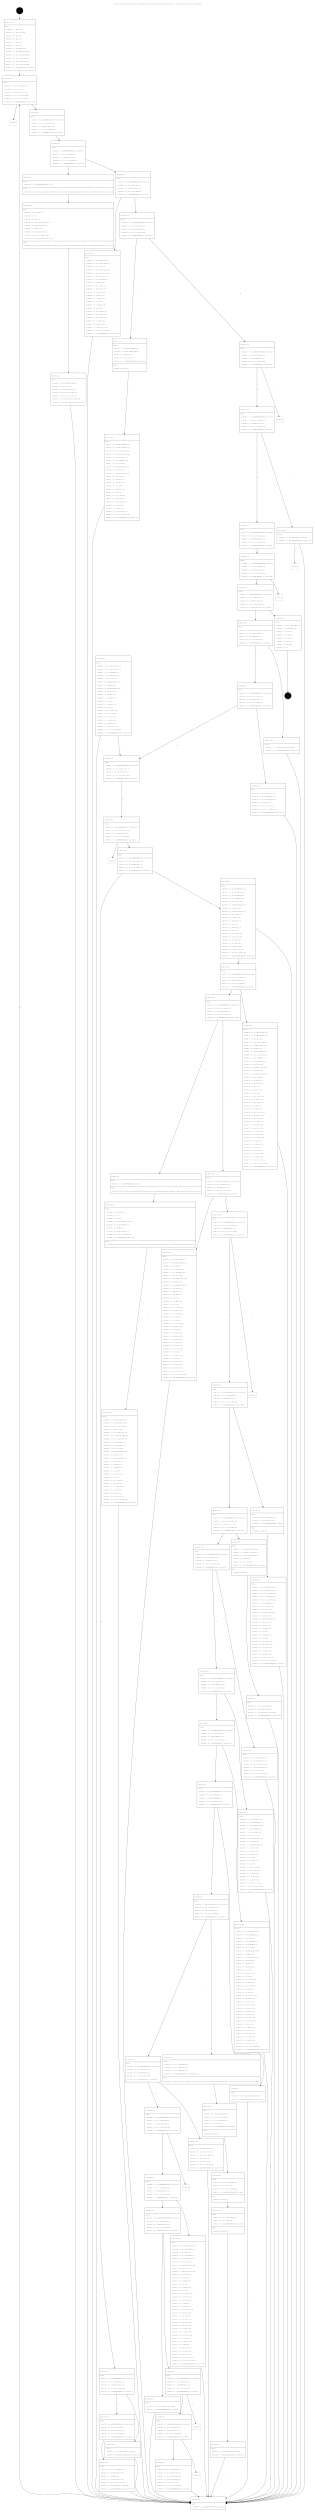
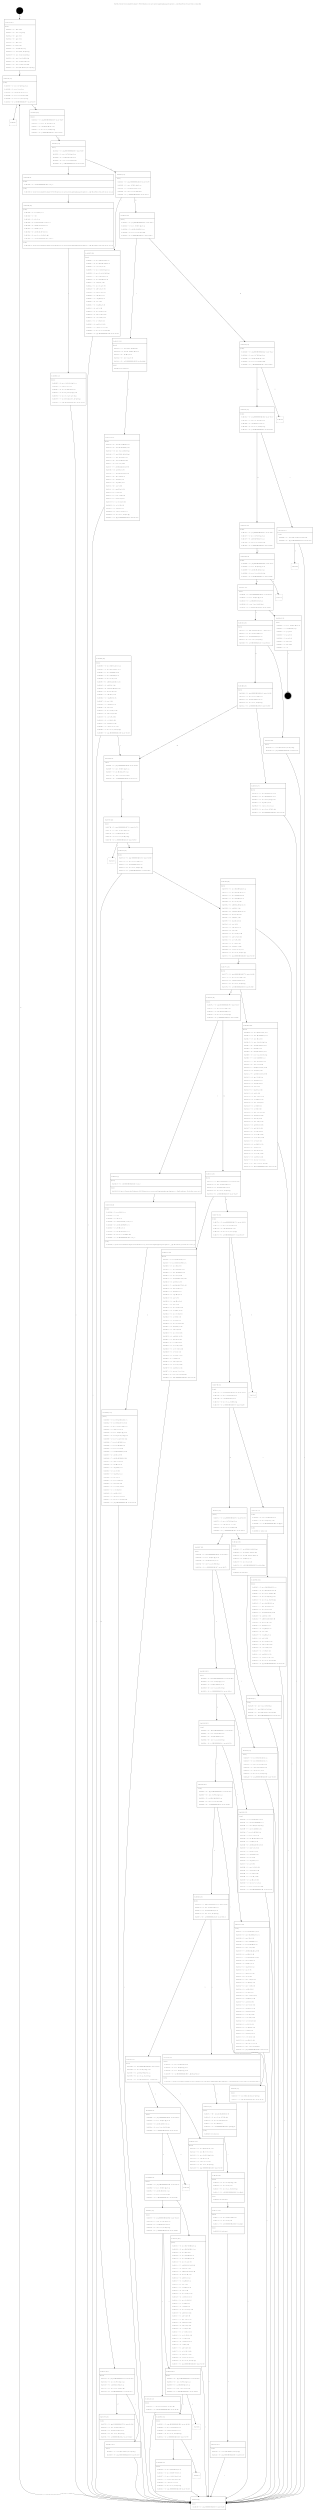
node "0x401be2 [31]": removed
